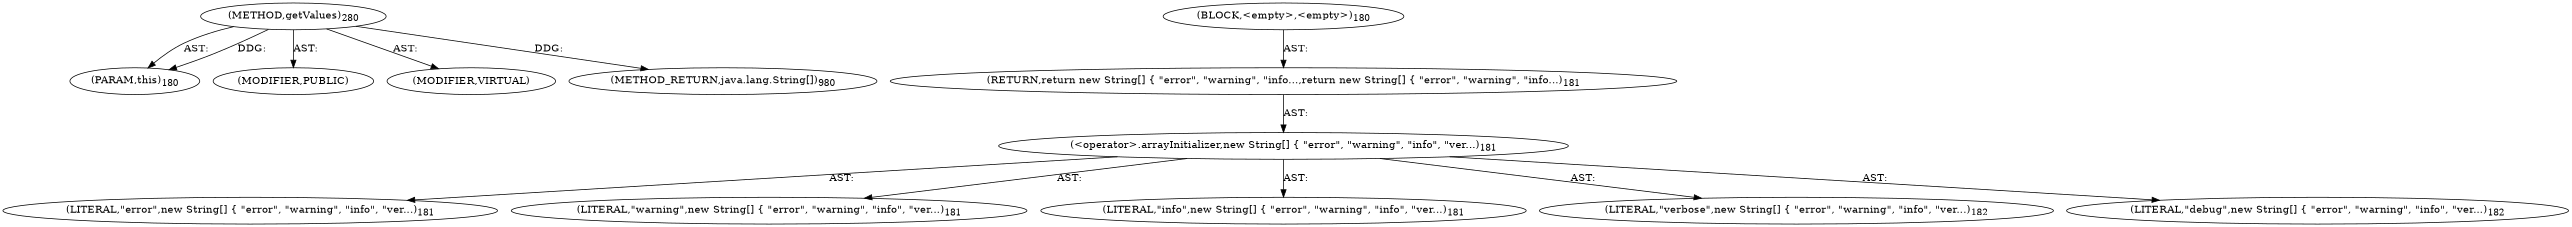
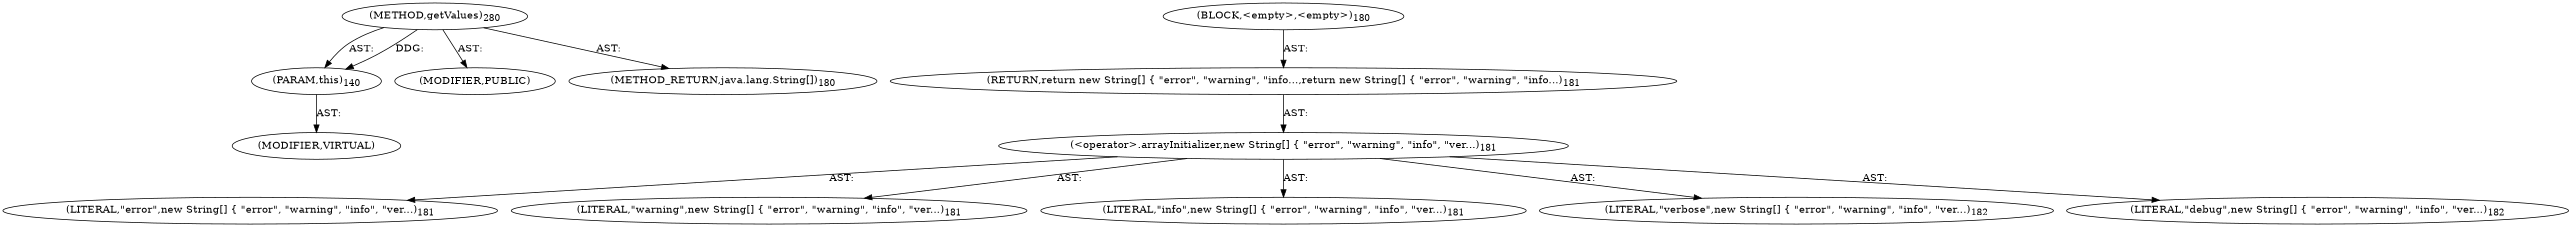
edge "(METHOD,getValues)" -> "(MODIFIER,VIRTUAL)": now "(PARAM,this)" -> "(MODIFIER,VIRTUAL)"
edge "(METHOD,getValues)" -> "(METHOD_RETURN,java.lang.String[])": label "DDG: " -> "AST: "
node "(PARAM,this)": text "180" -> "140"
node "(METHOD_RETURN,java.lang.String[])": text "980" -> "180"
